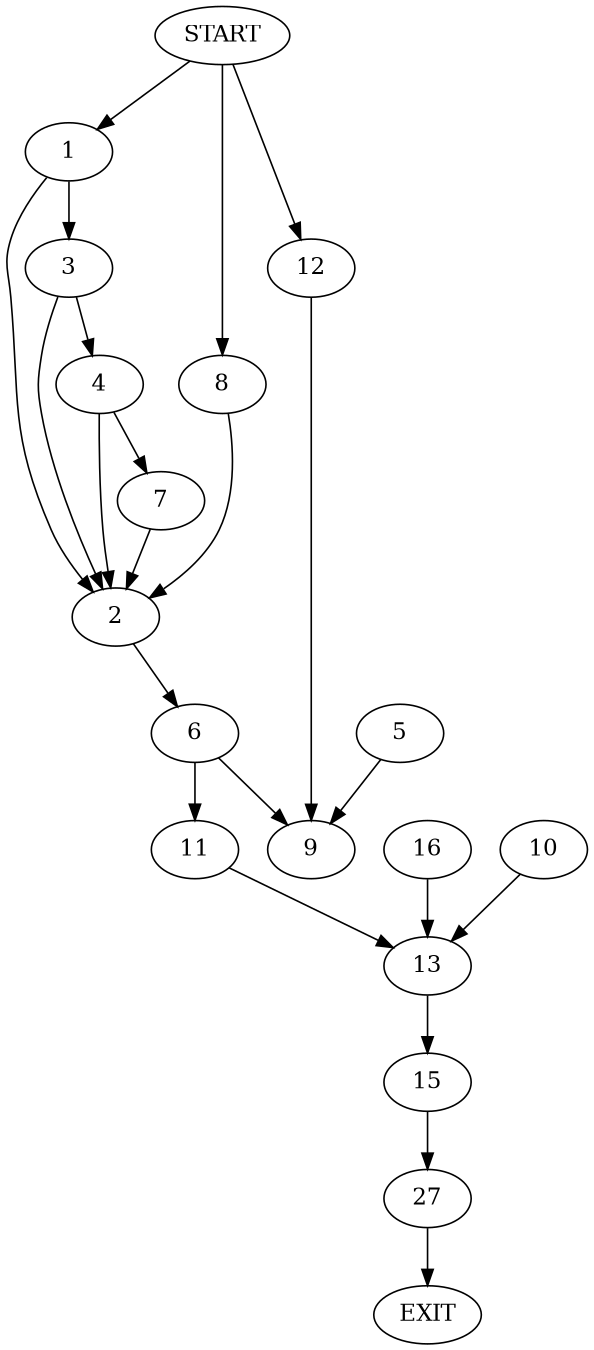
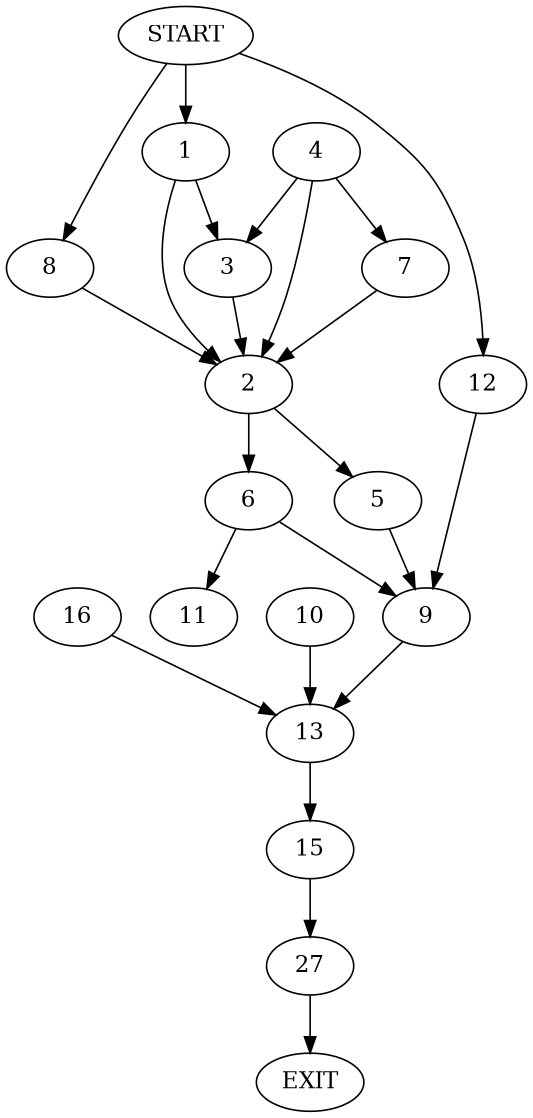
edge "3" -> "4": reversed
edge "2" -> "5": added
edge "11" -> "13": now "9" -> "13"
